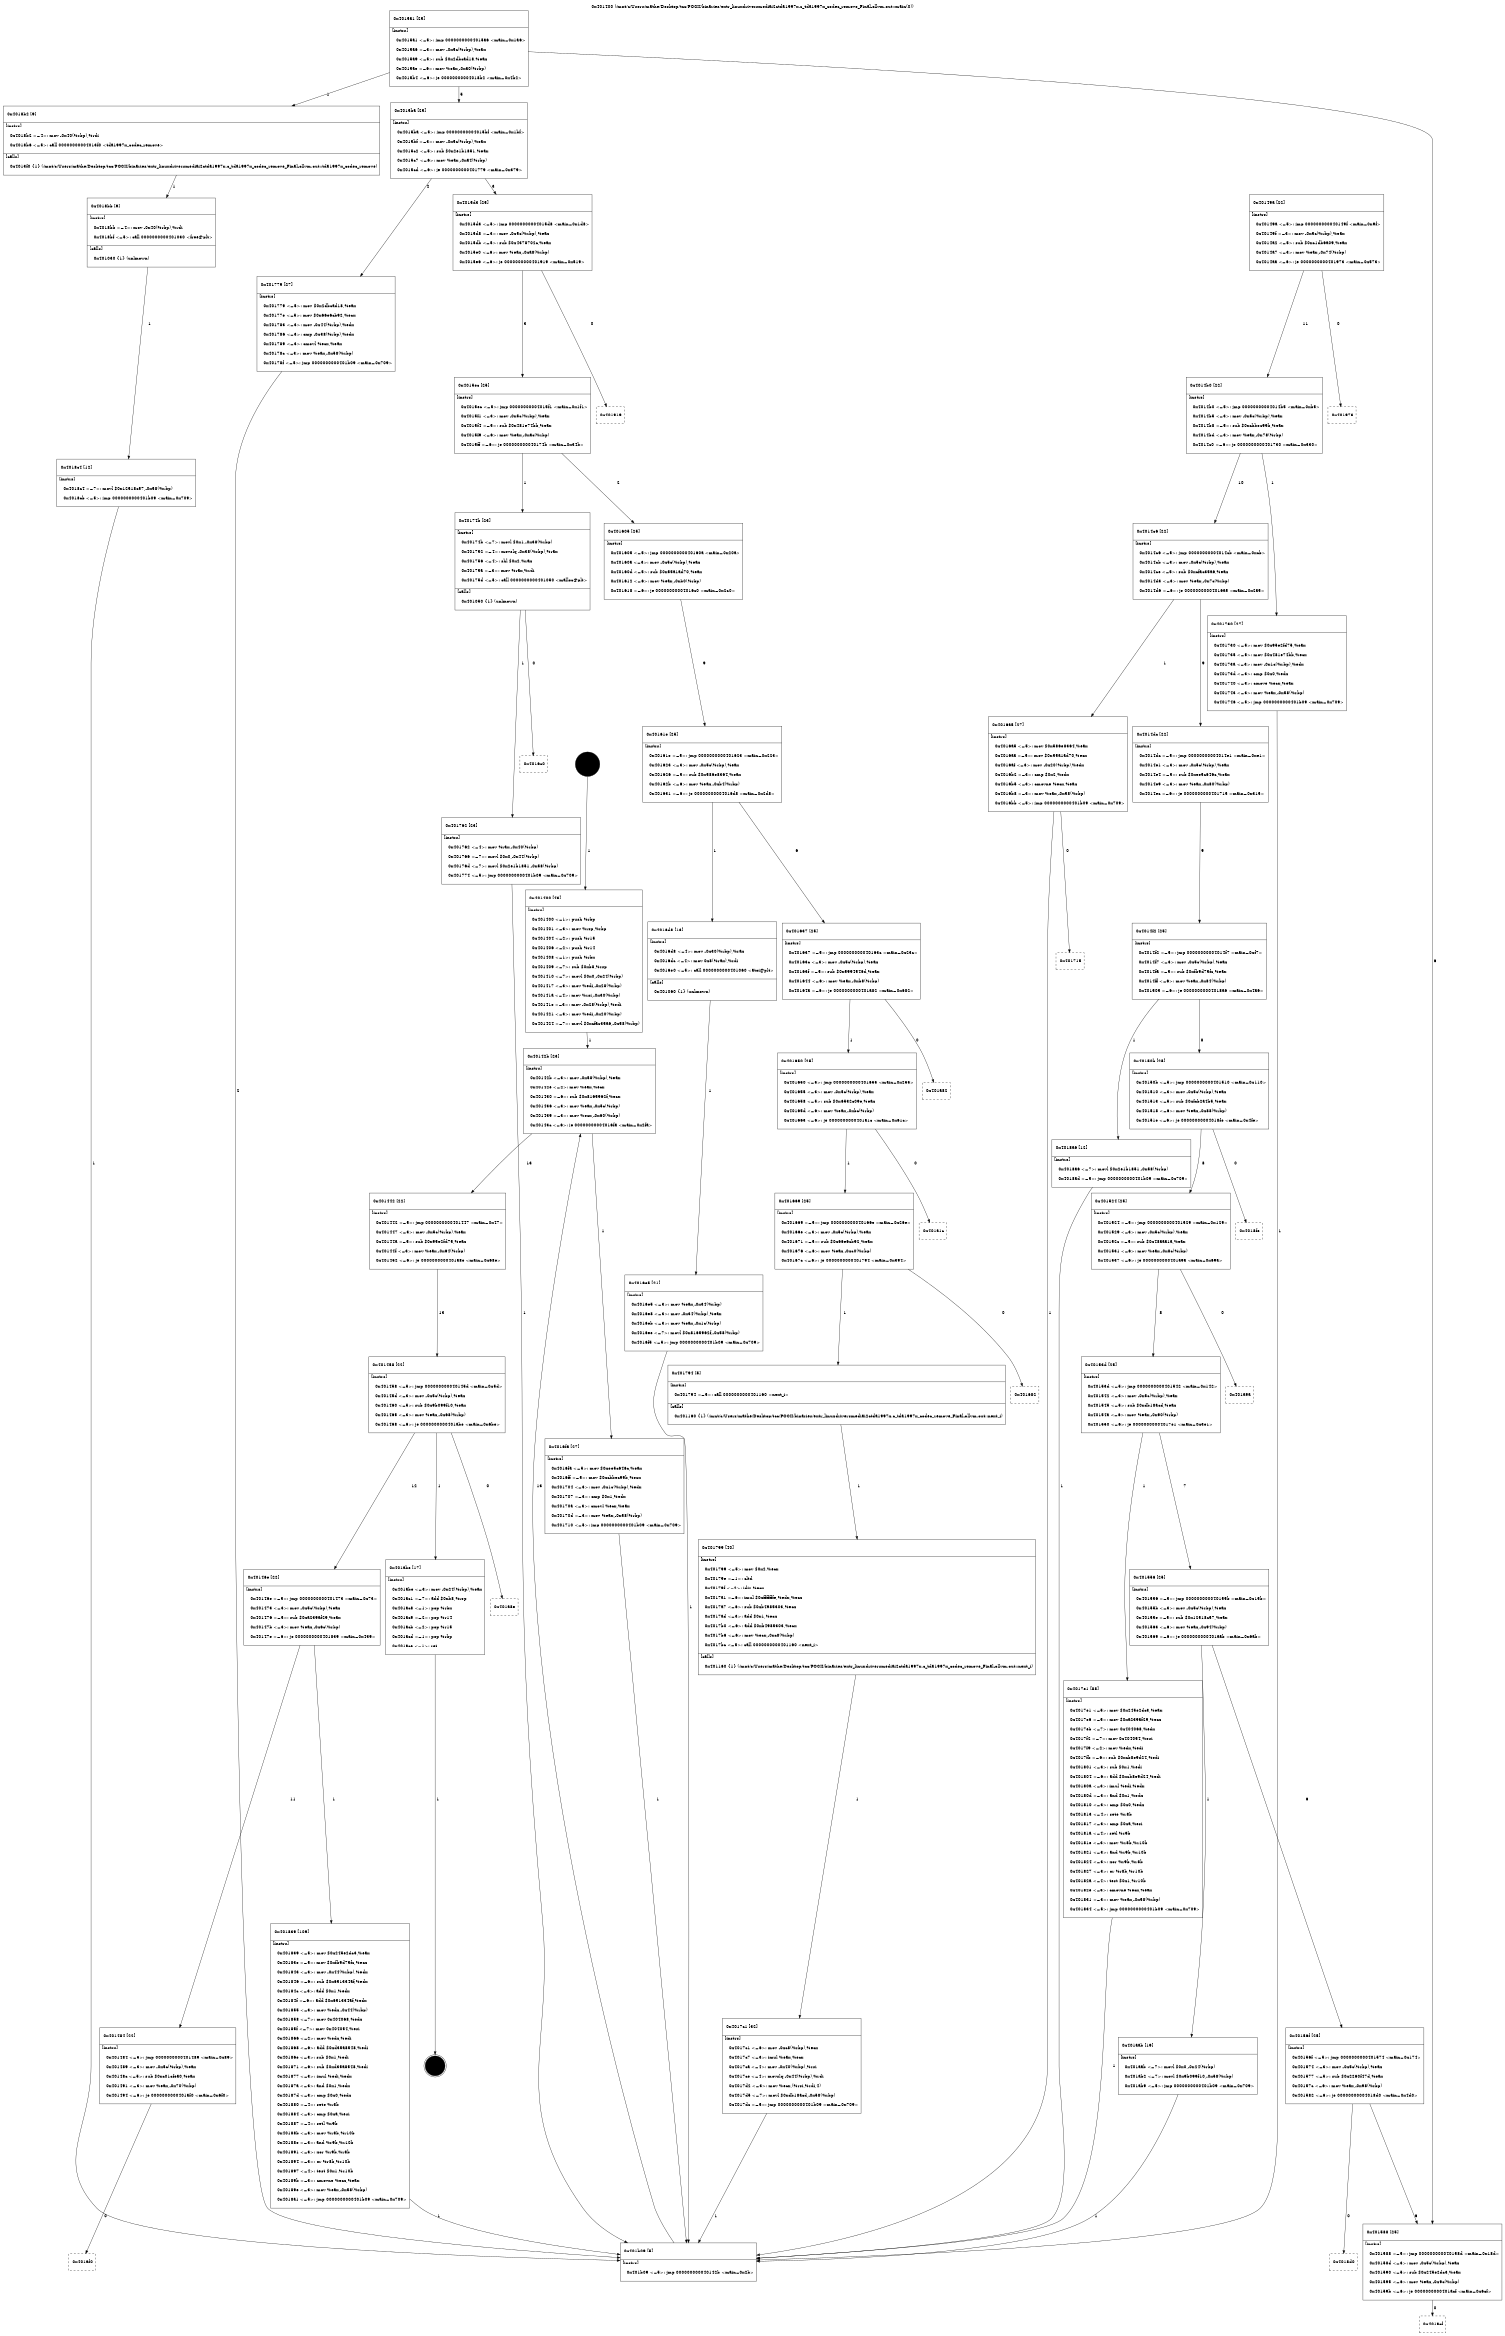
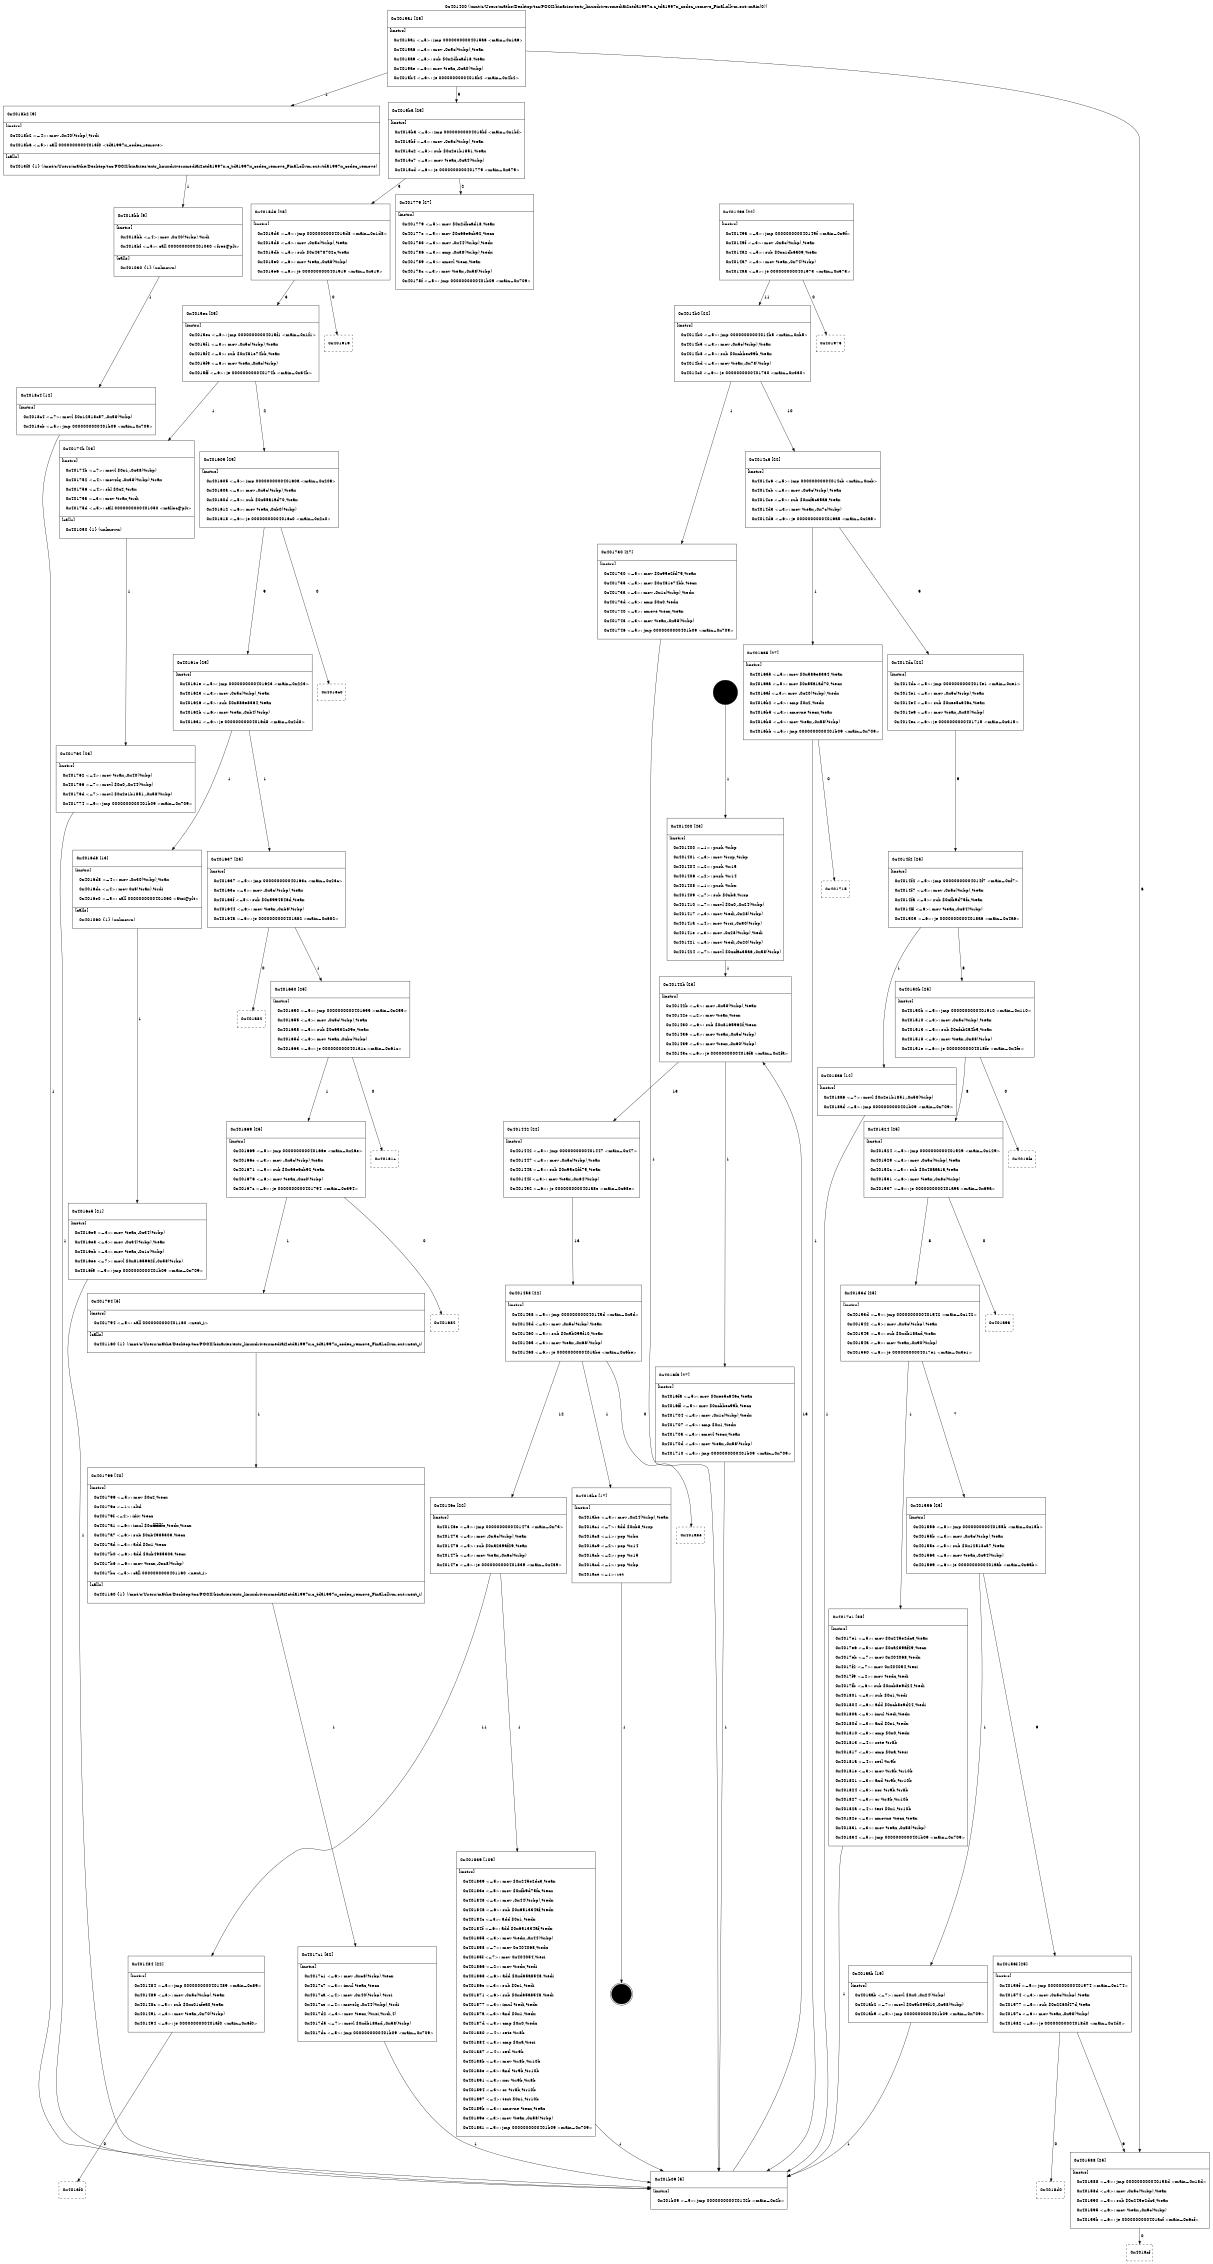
edge "0x40174b [23]" -> "0x4016c0": now "0x401605 [25]" -> "0x4016c0"
edge "0x40161e [25]" -> "0x401637 [25]": label " 6" -> " 1"
edge "0x401779 [27]" -> "0x401b09 [5]": removed, label "2"
